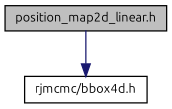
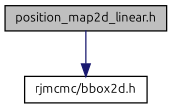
node "rjmcmc/bbox4d.h": label "rjmcmc/bbox4d.h" -> "rjmcmc/bbox2d.h"
